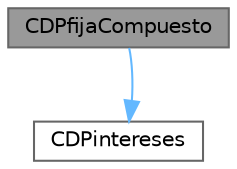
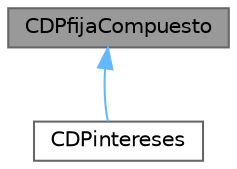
edge "CDPfijaCompuesto" -> "CDPintereses": reversed
